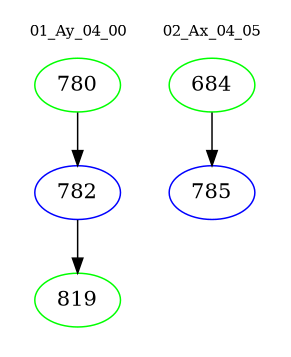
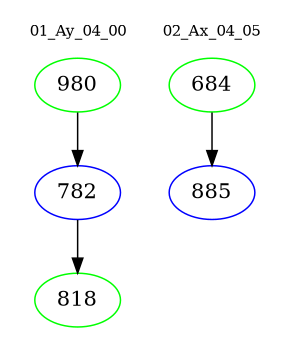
node "780": label "780" -> "980"
node "785": label "785" -> "885"
node "819": label "819" -> "818"
